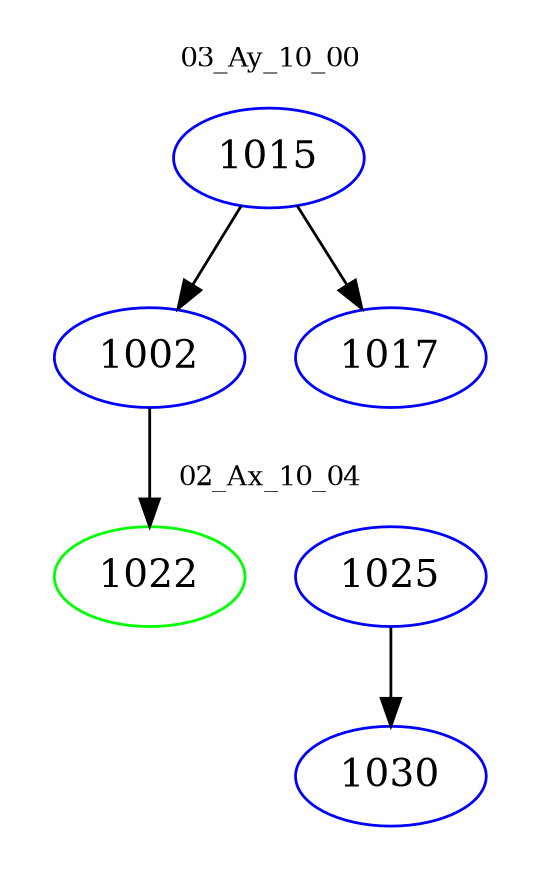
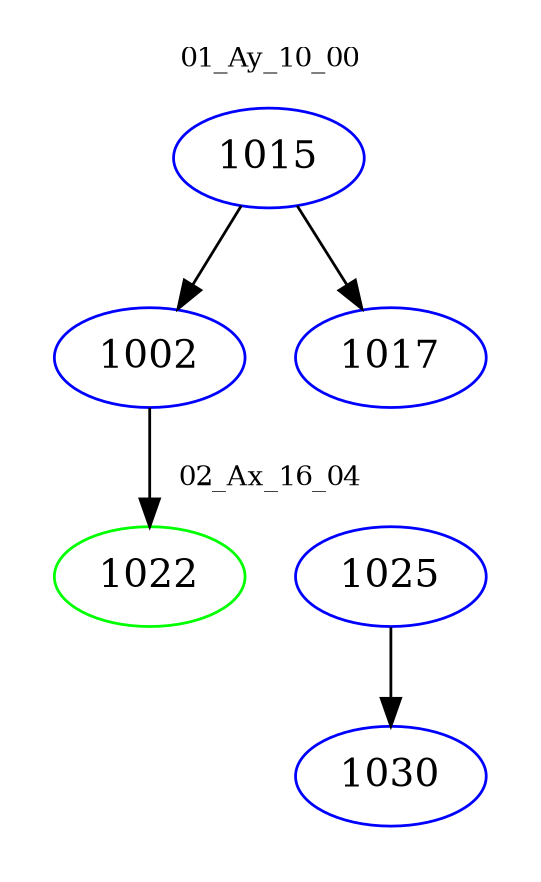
cluster "03_Ay_10_00": label "03_Ay_10_00" -> "01_Ay_10_00"
cluster "02_Ax_10_04": label "02_Ax_10_04" -> "02_Ax_16_04"
